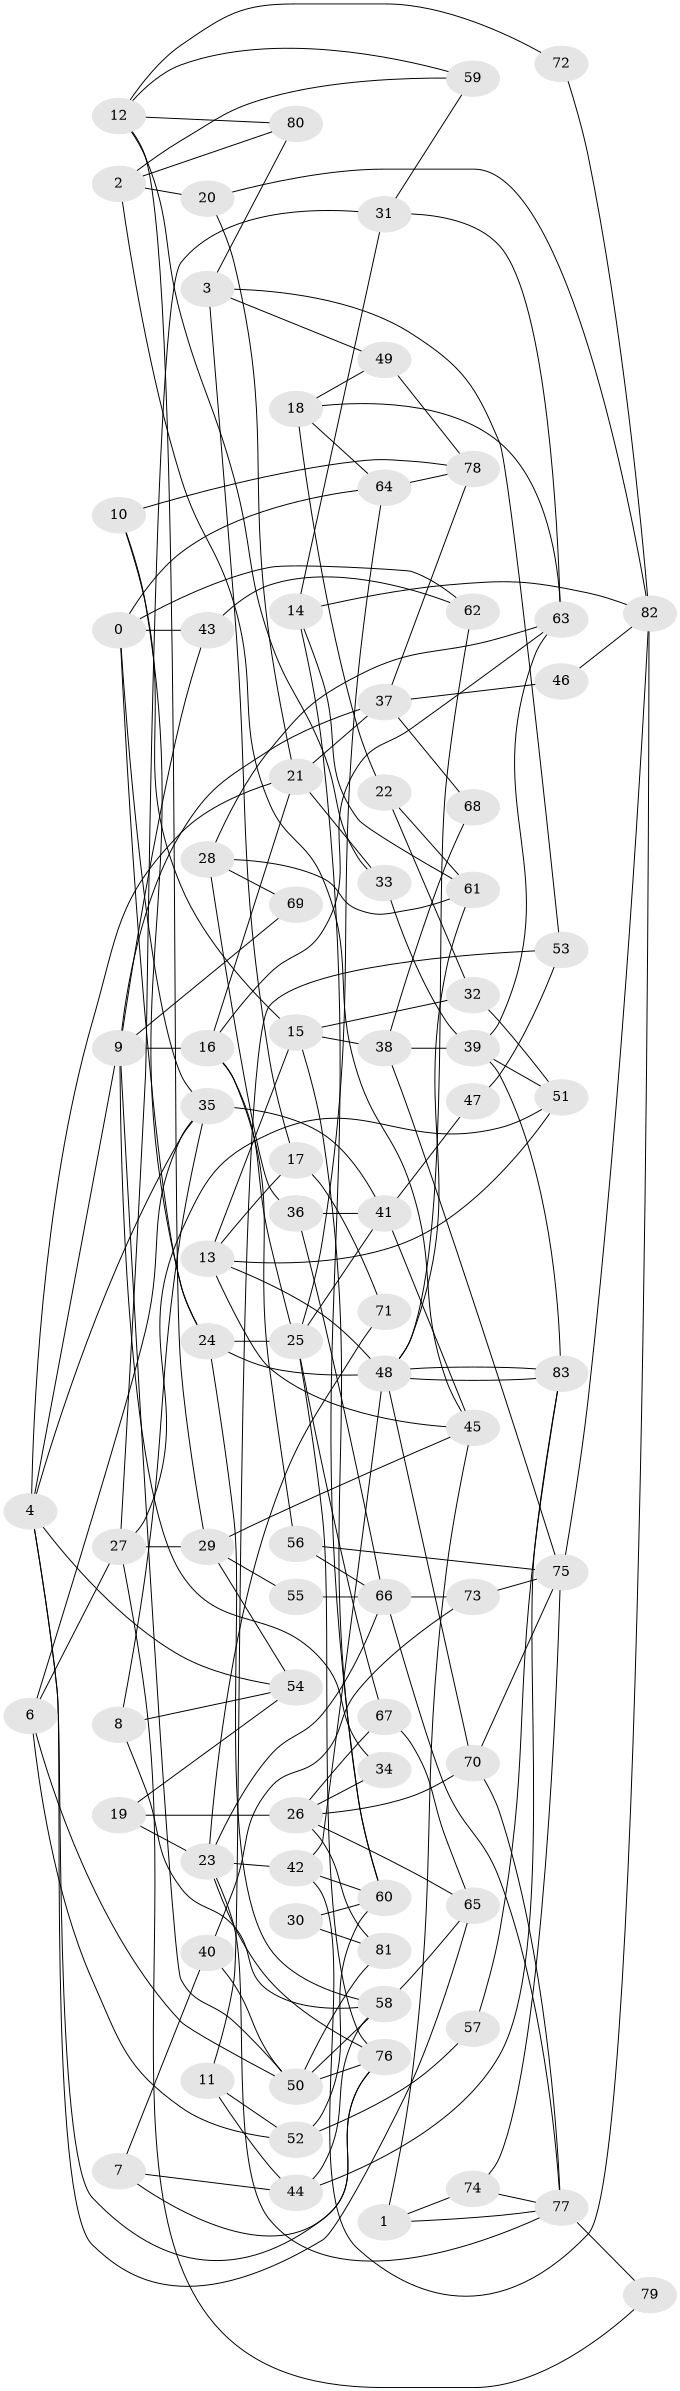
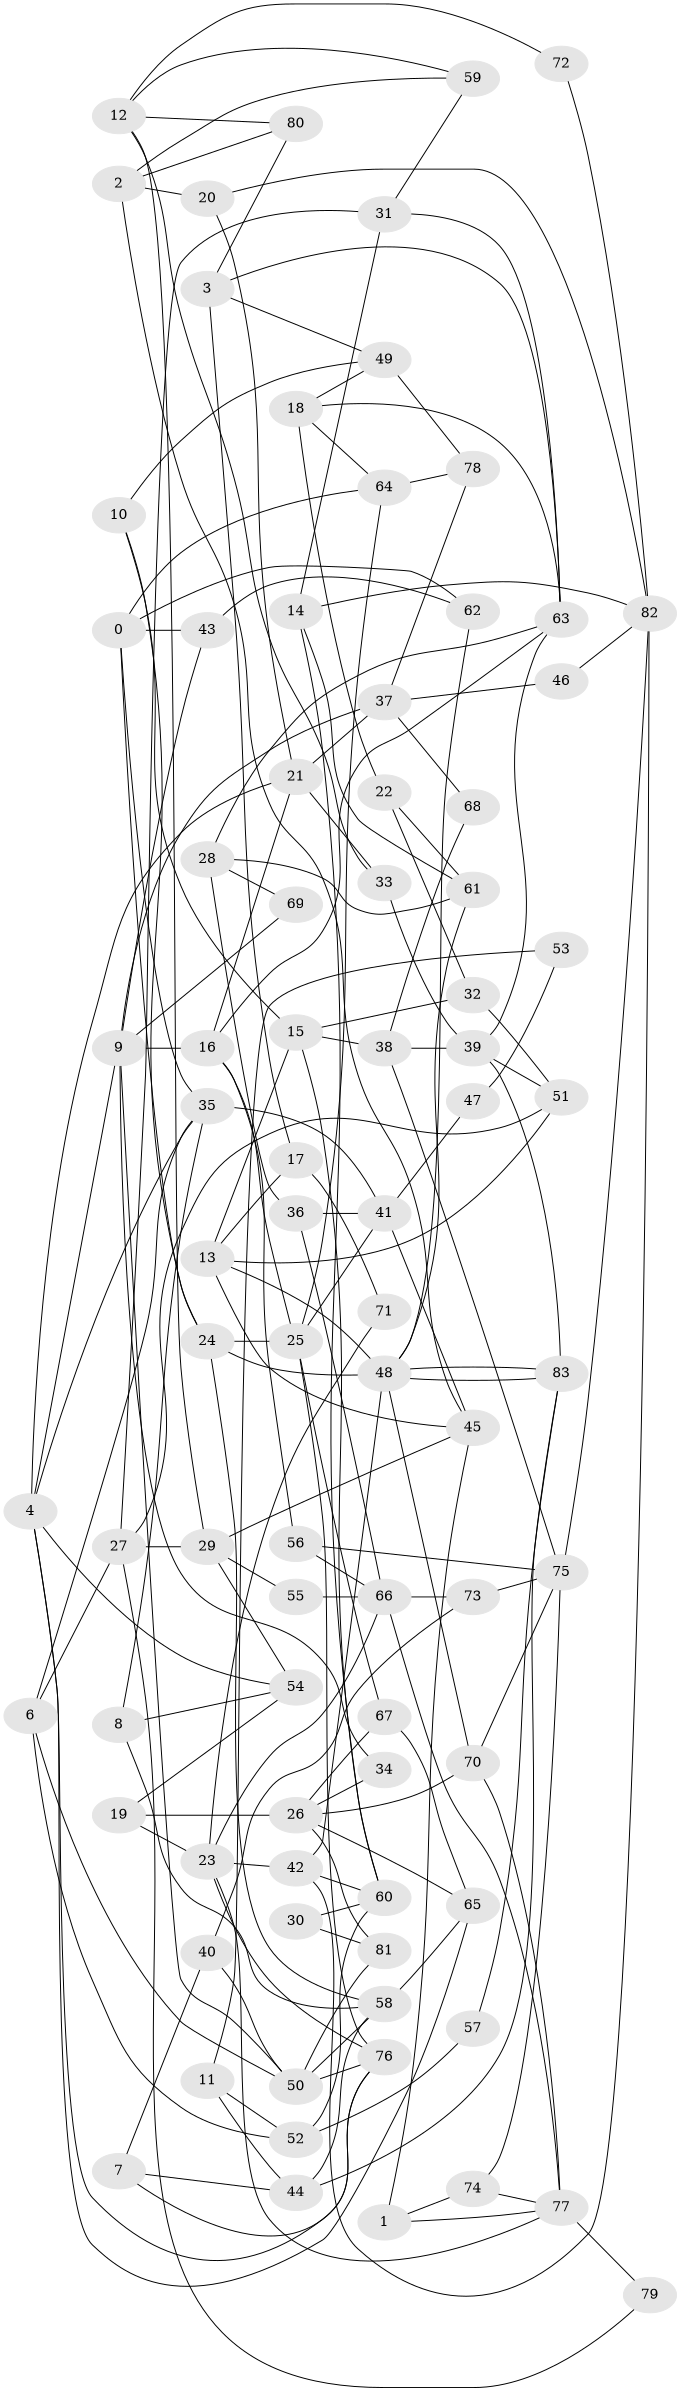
edge "78" -- "10": now "49" -- "10"
edge "3" -- "53": now "3" -- "63"
